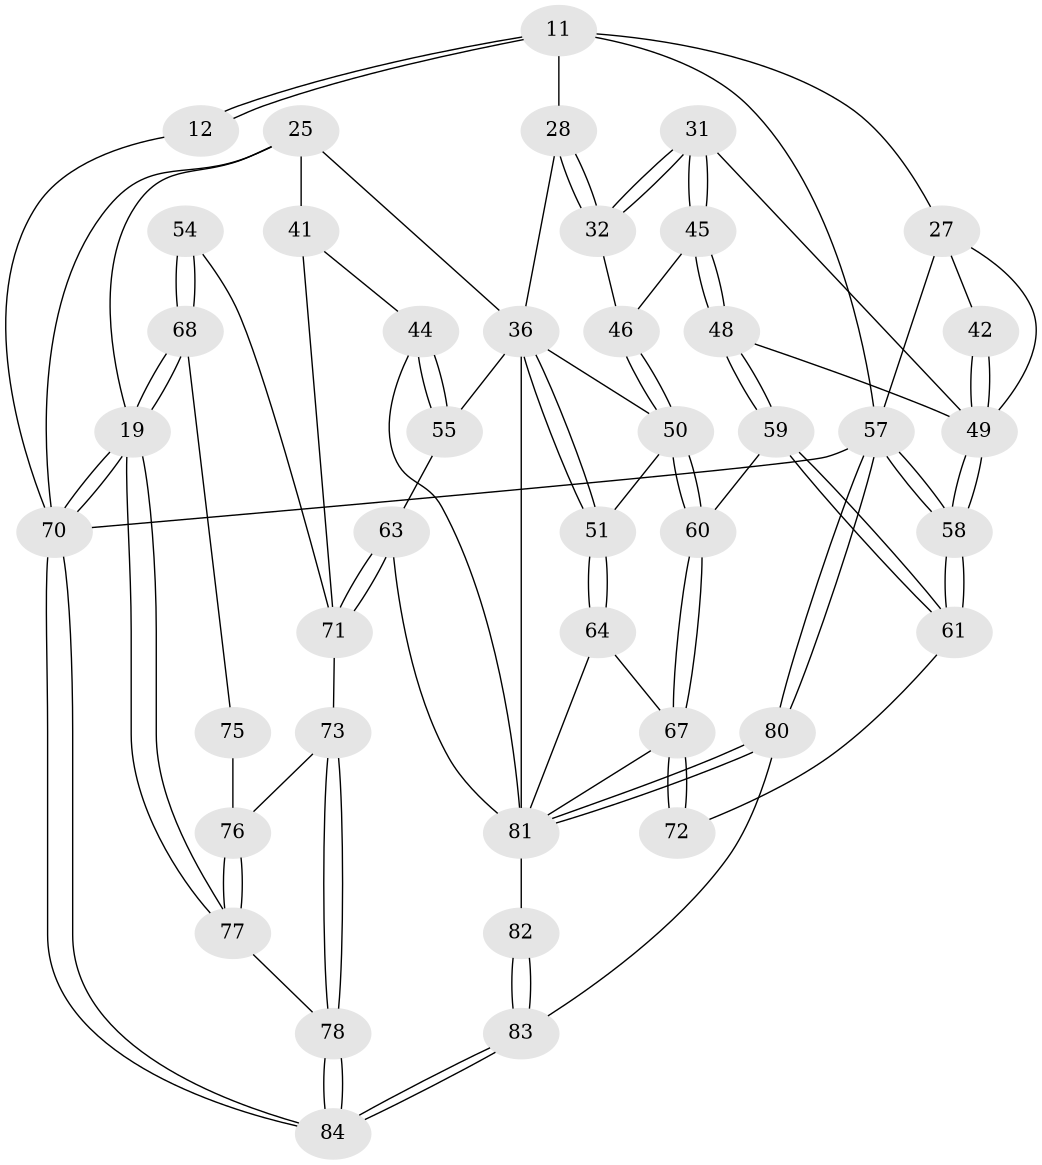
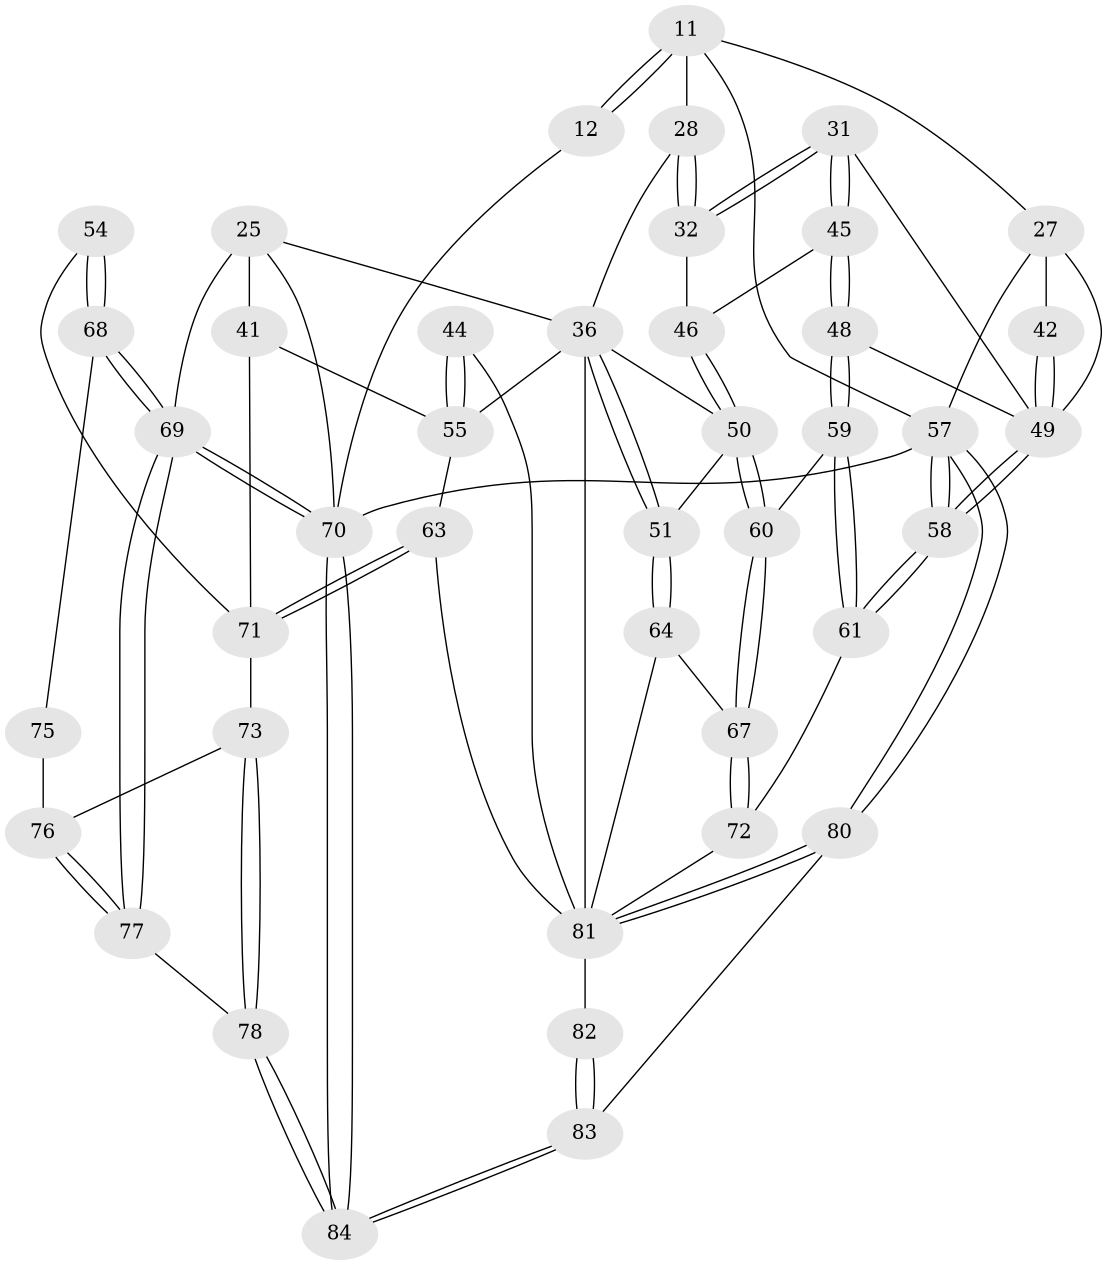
edge "41" -- "44": now "41" -- "55"
node "19": label "19" -> "69"
edge "67" -- "81": now "72" -- "81"
